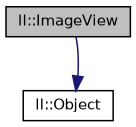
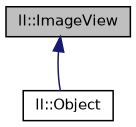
edge "ll::ImageView" -> "ll::Object": reversed
